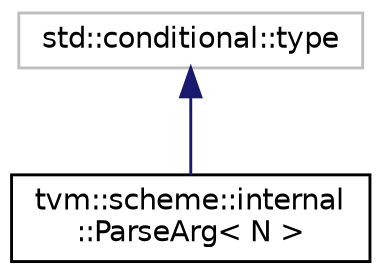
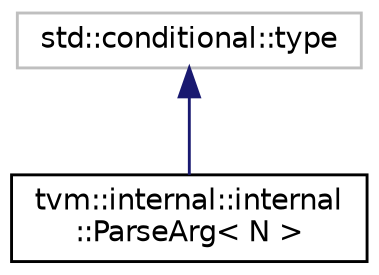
node "tvm::scheme::internal ::ParseArg< N >": label "tvm::scheme::internal ::ParseArg< N >" -> "tvm::internal::internal ::ParseArg< N >"
